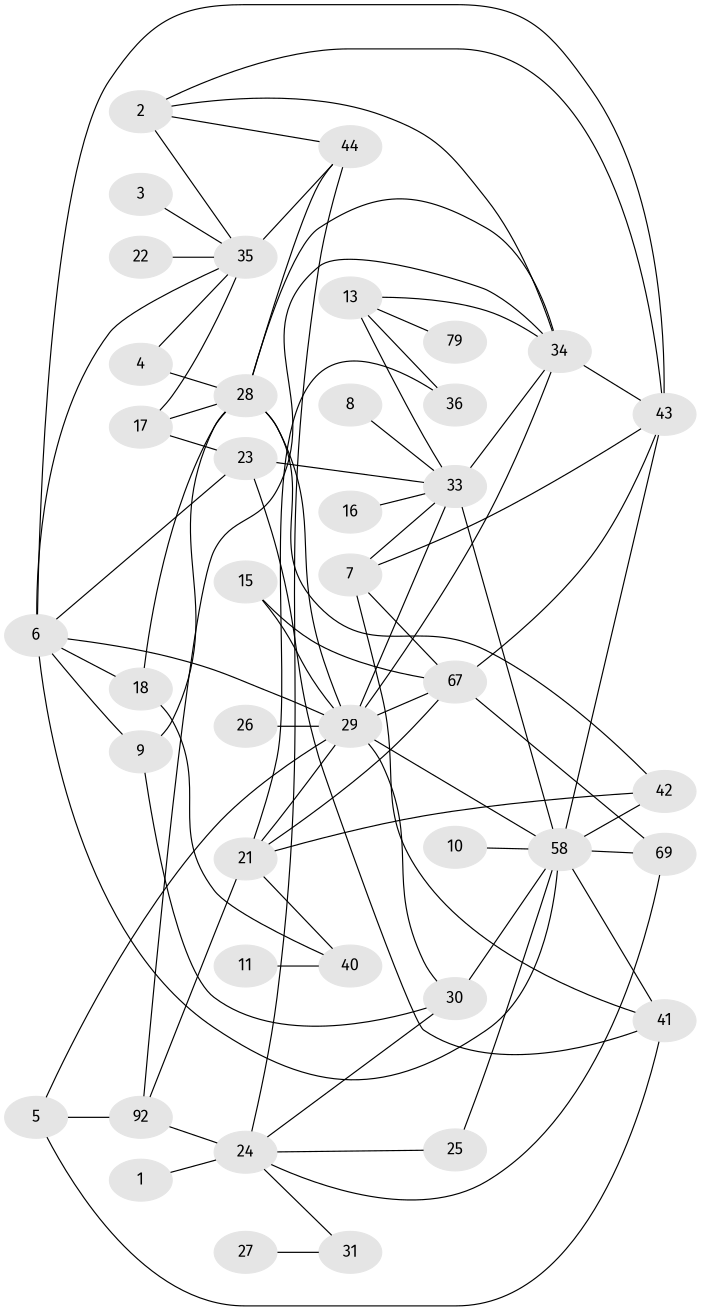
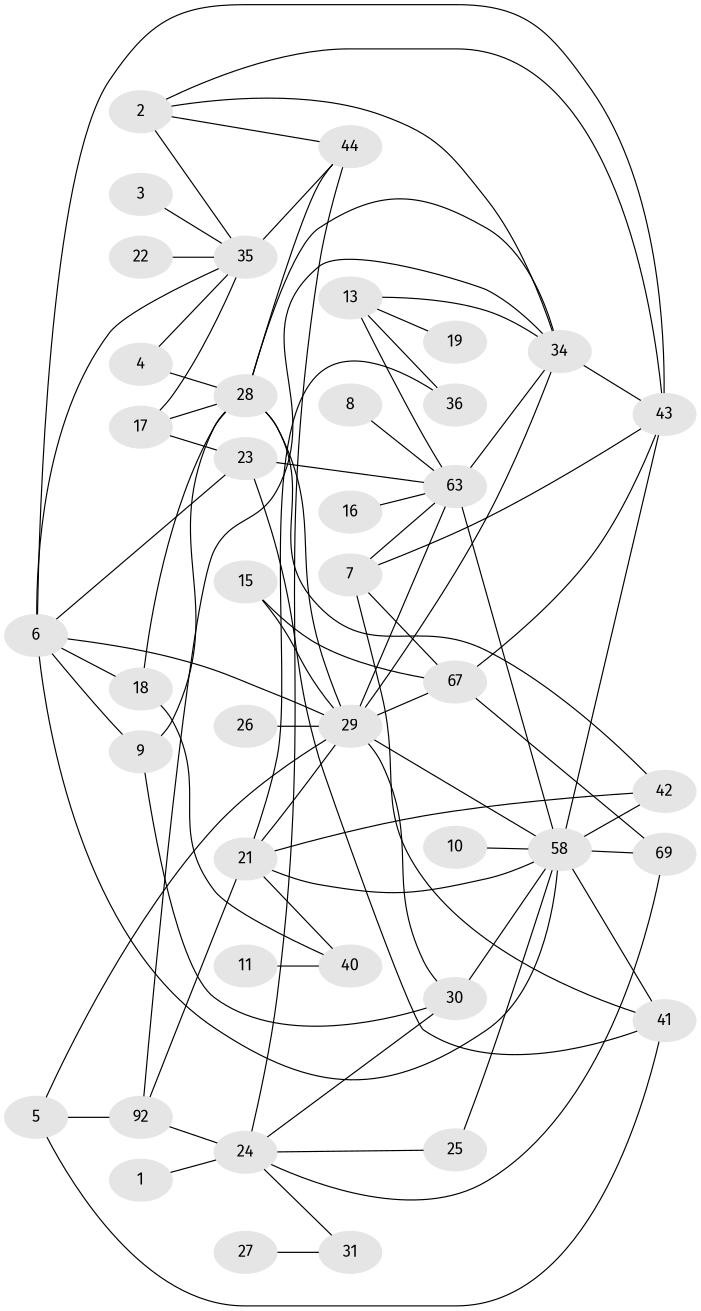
node "79": label "79" -> "19"
node "33": label "33" -> "63"
edge "67" -- "21": now "58" -- "21"
